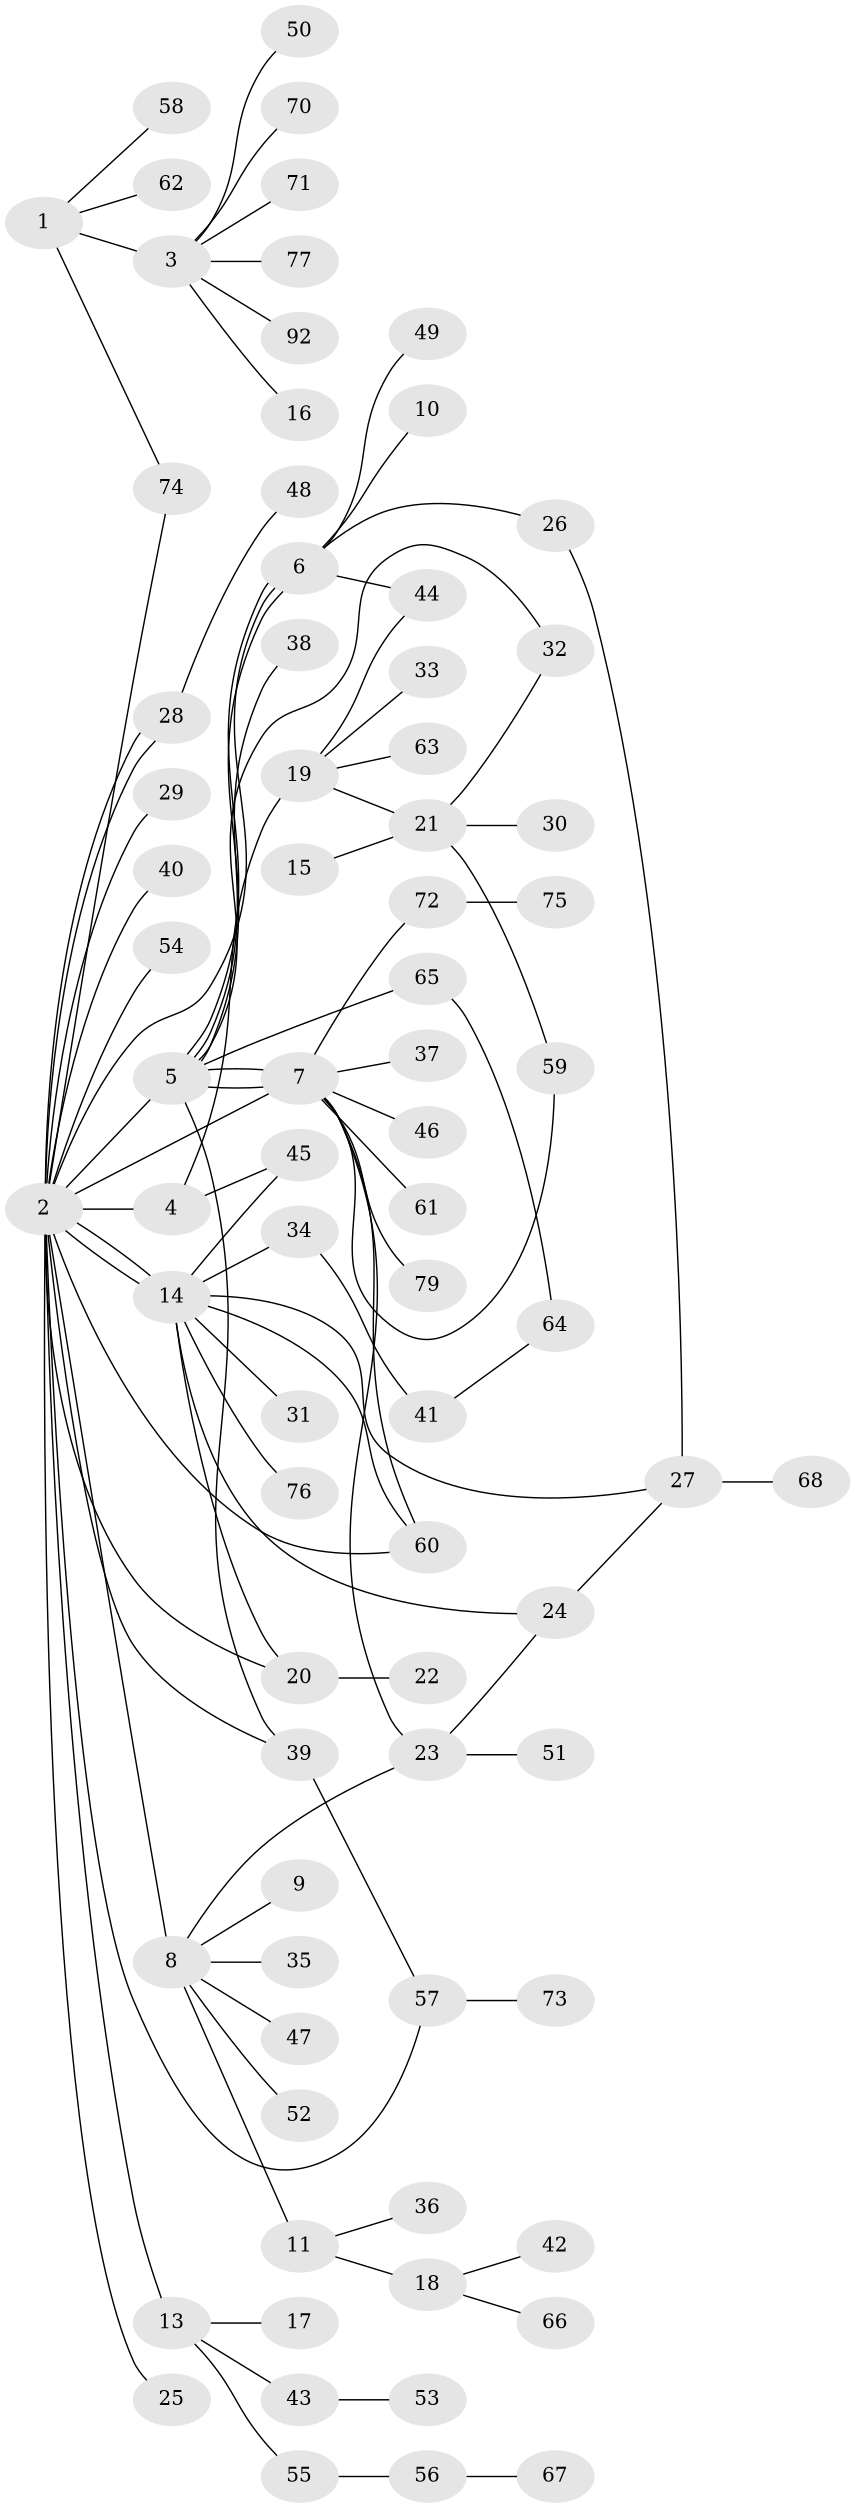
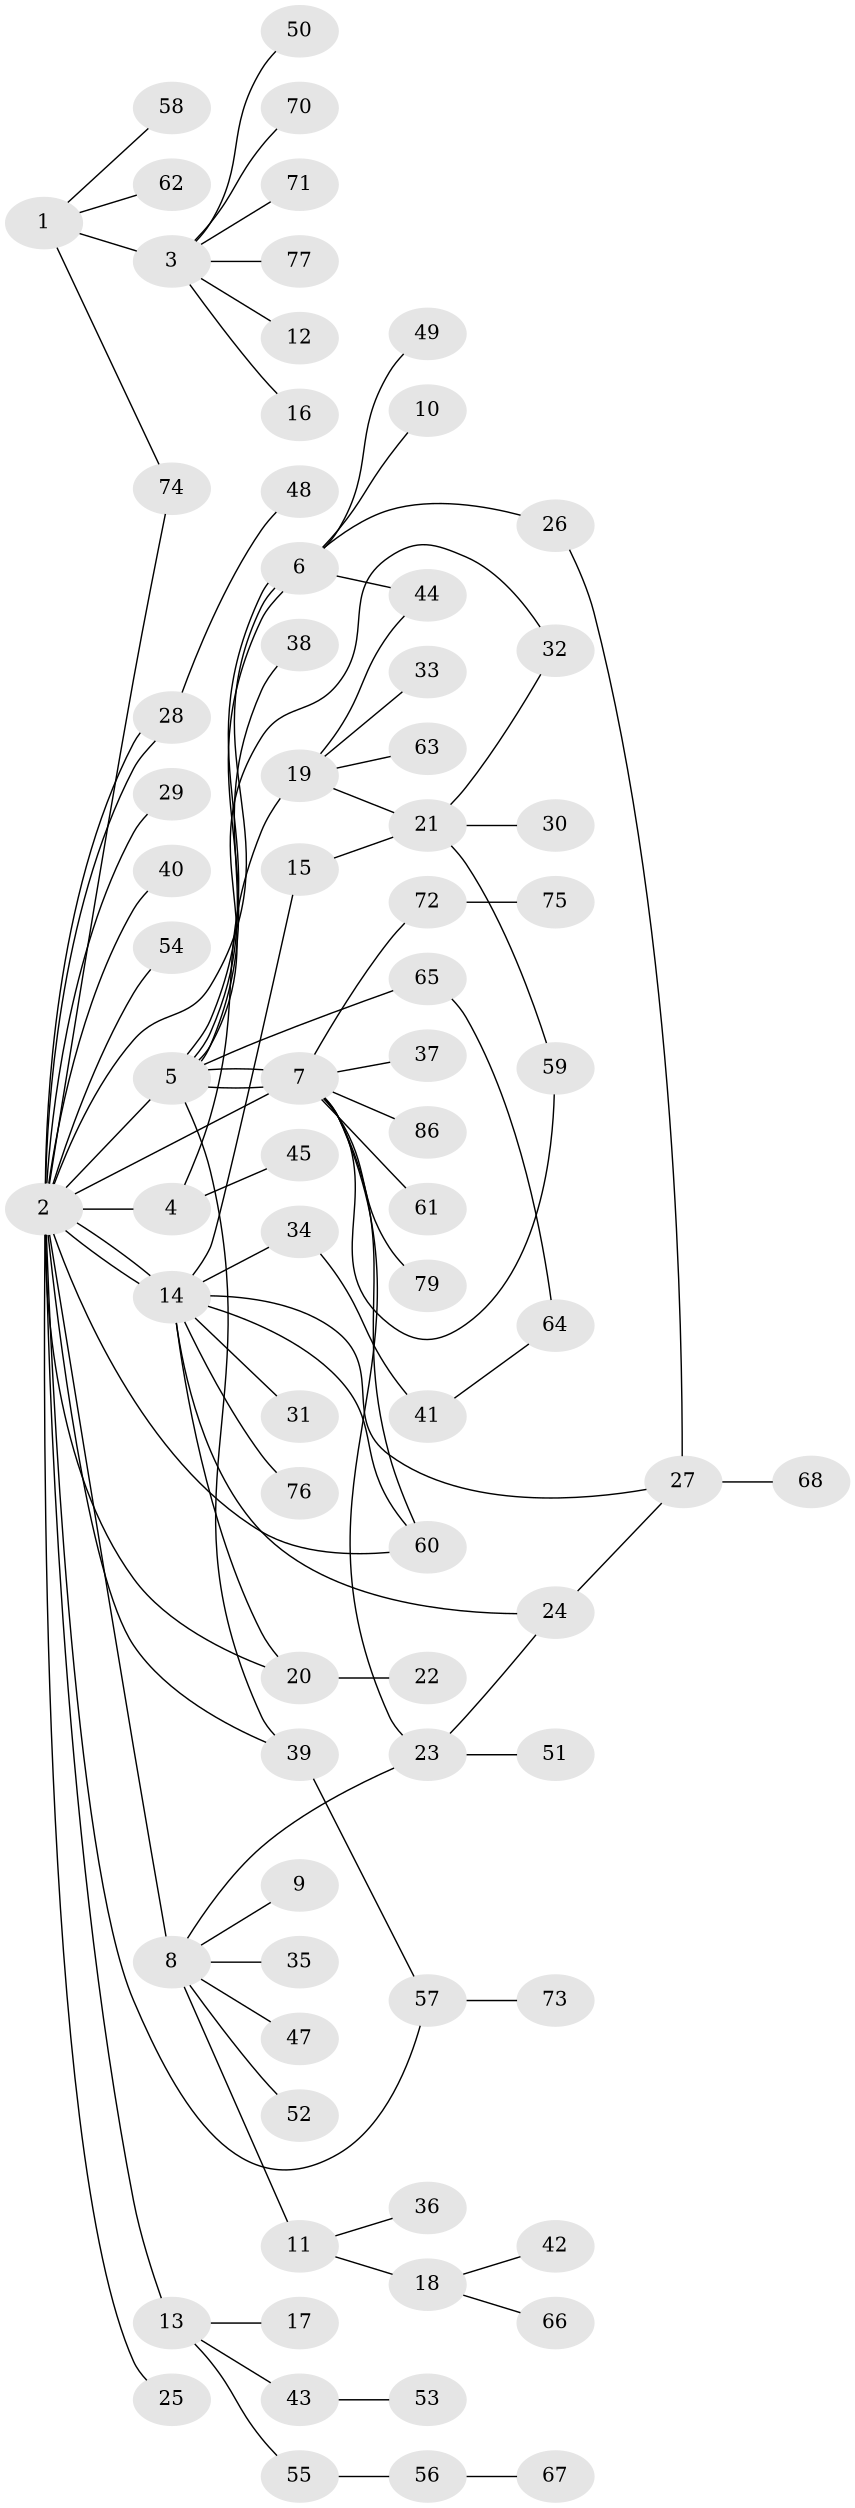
node "92": label "92" -> "12"
node "46": label "46" -> "86"
edge "45" -- "14": now "15" -- "14"
